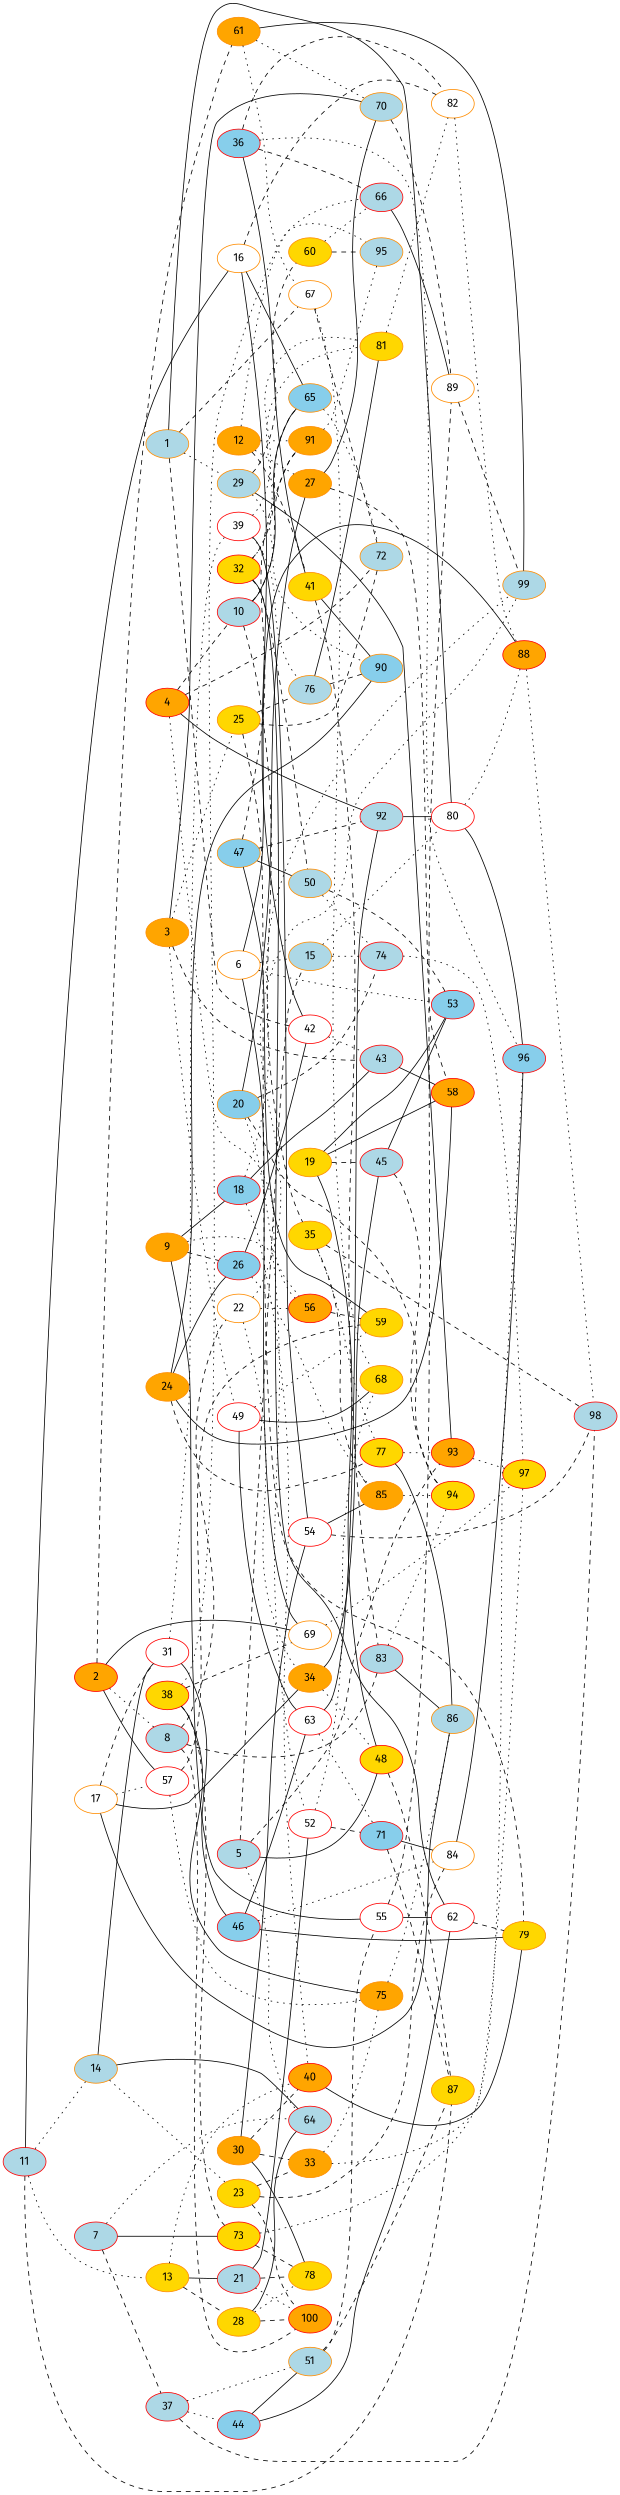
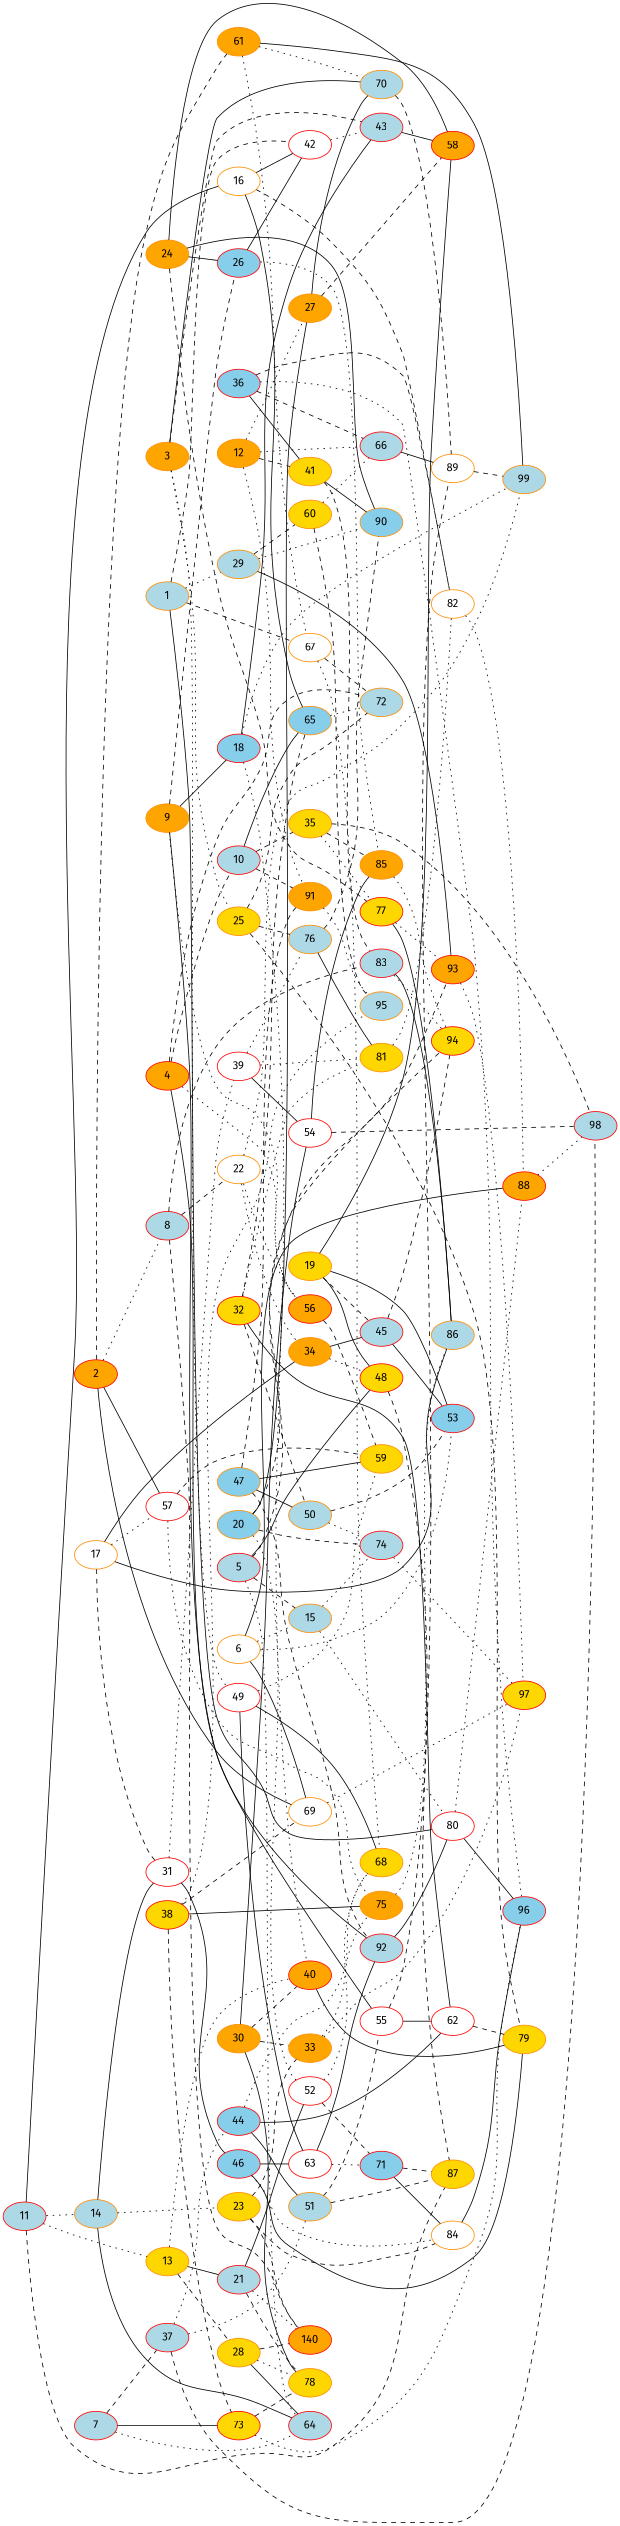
edge "68" -- "44": added
node "100": label "100" -> "140"
